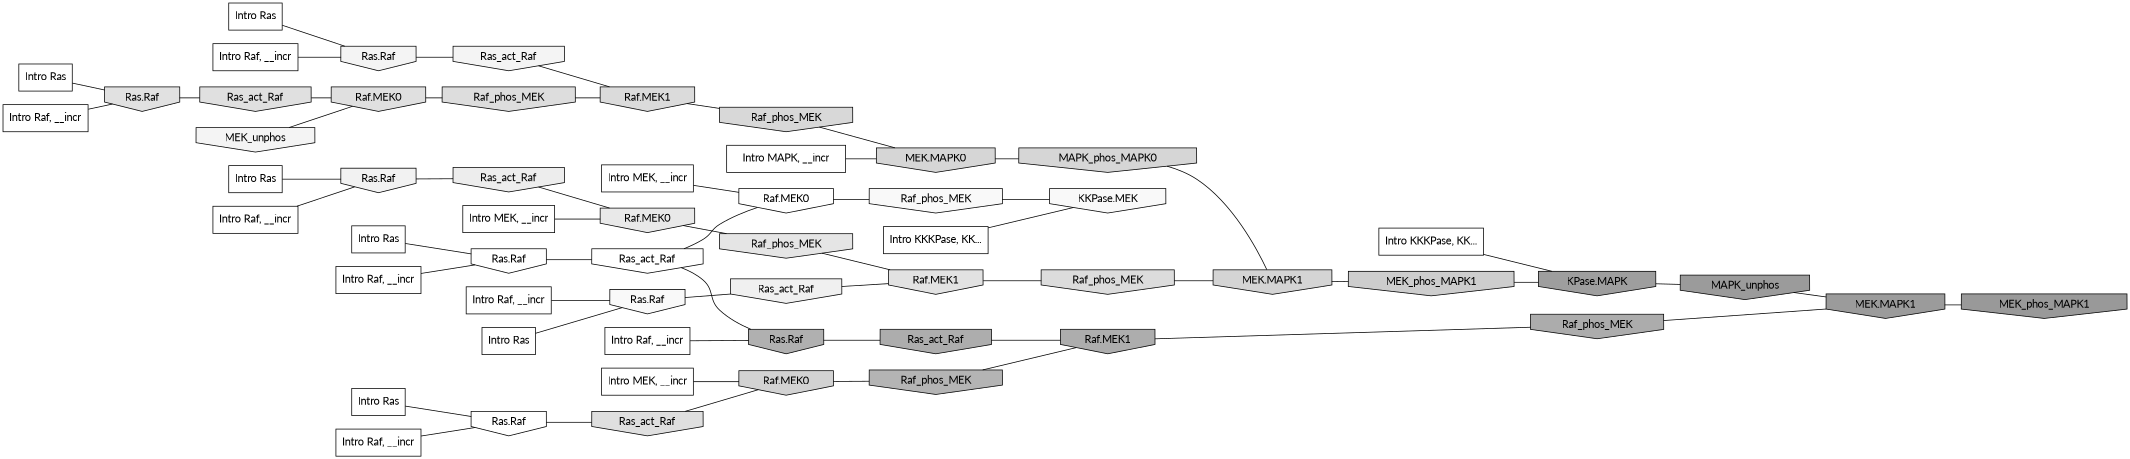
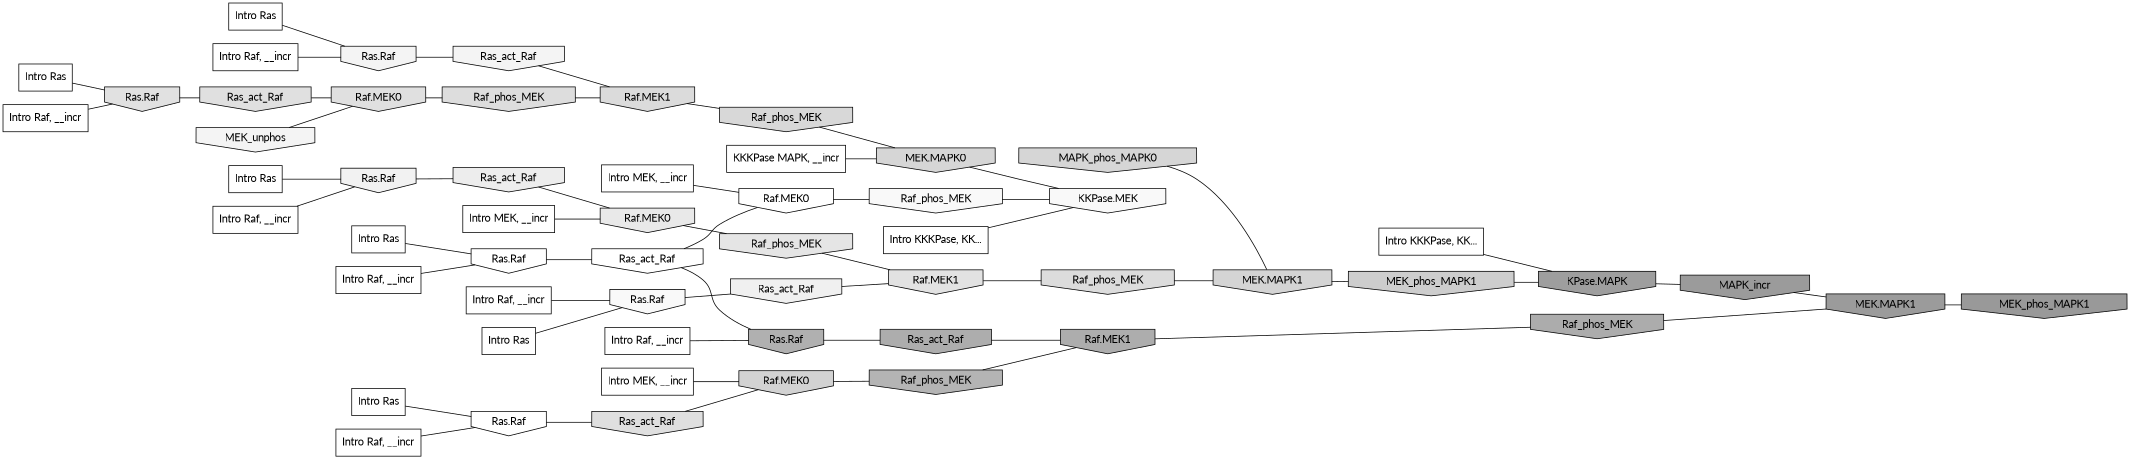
node "Intro MAPK, __incr": label "Intro MAPK, __incr" -> "KKKPase MAPK, __incr"
edge "MEK.MAPK0" -- "MAPK_phos_MAPK0": now "MEK.MAPK0" -- "KKPase.MEK"
node "MAPK_unphos": label "MAPK_unphos" -> "MAPK_incr"
